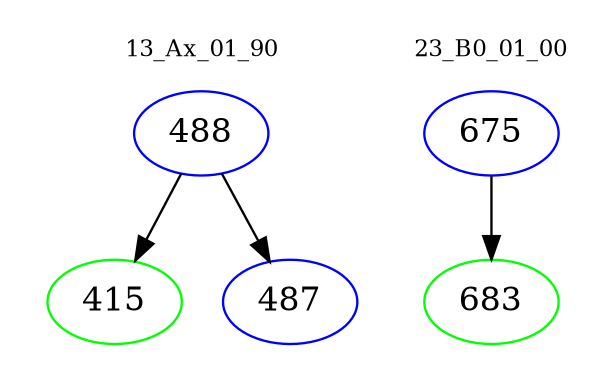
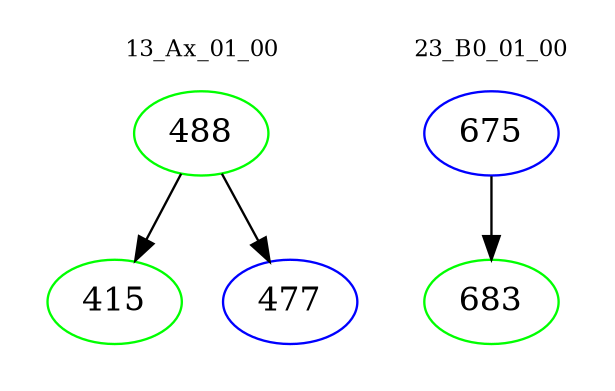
cluster "13_Ax_01_90": label "13_Ax_01_90" -> "13_Ax_01_00"
node "488": color blue -> green
node "487": label "487" -> "477"
